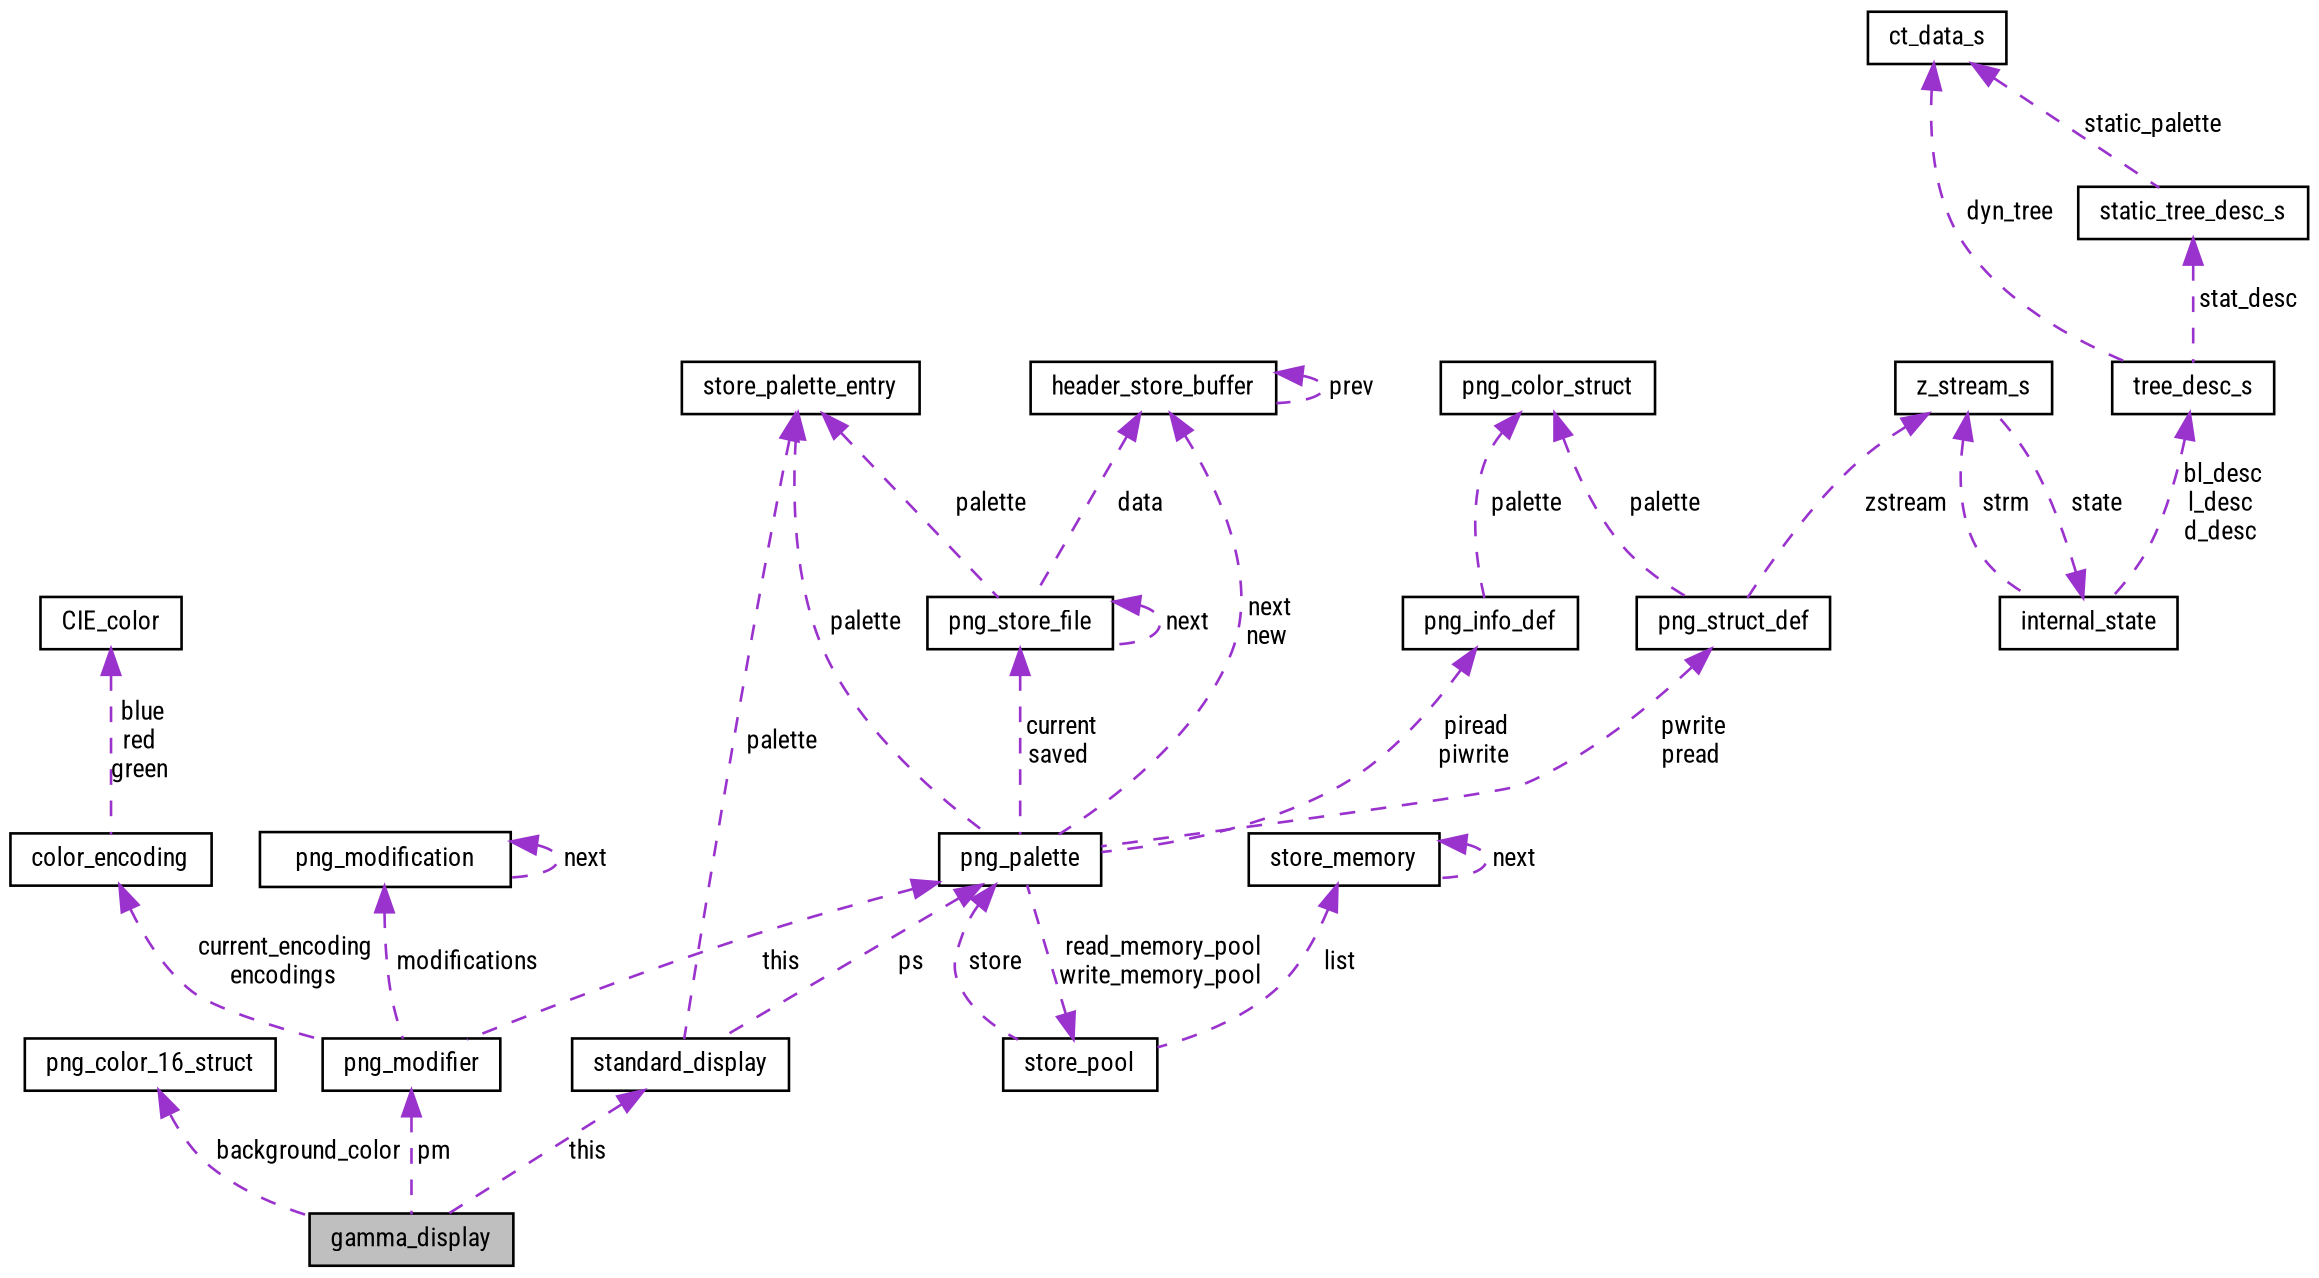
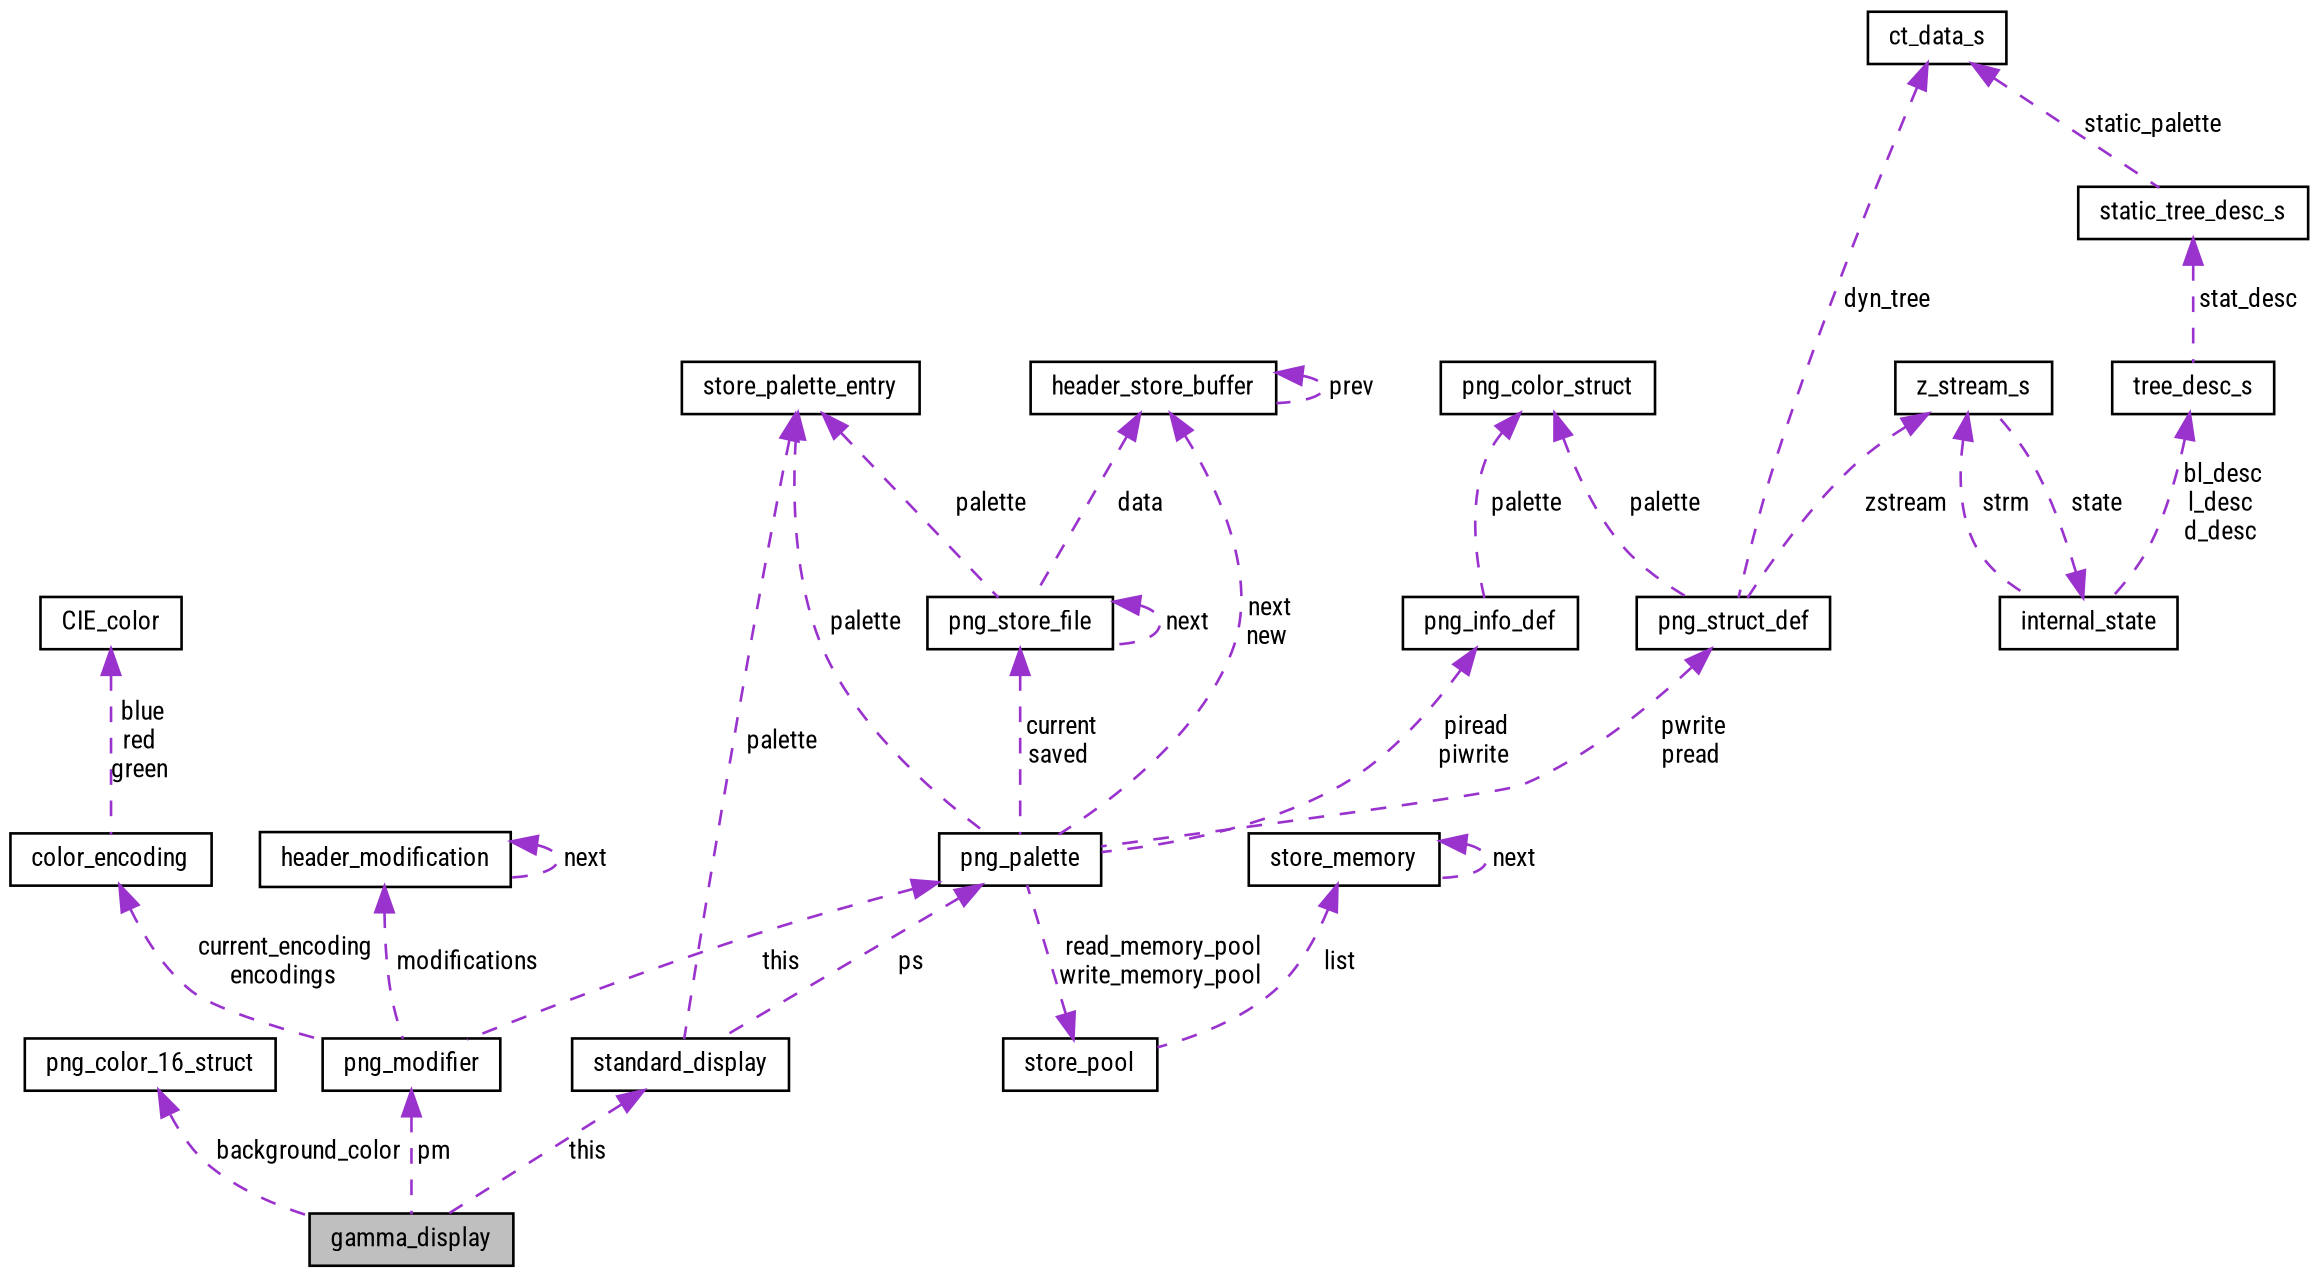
edge "tree_desc_s" -> "ct_data_s": now "png_struct_def" -> "ct_data_s"
node "png_modification": label "png_modification" -> "header_modification"
edge "store_pool" -> "png_palette": removed, label "store"
